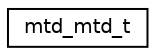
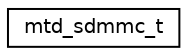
node "mtd_mtd_t": label "mtd_mtd_t" -> "mtd_sdmmc_t"
